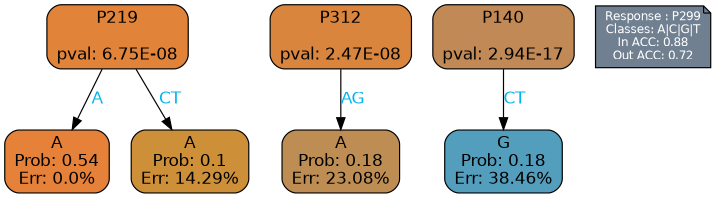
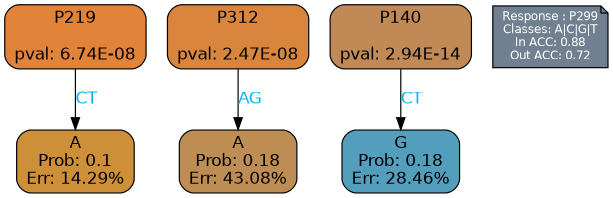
node "P219 pval: 6.75E-08": label "P219 pval: 6.75E-08" -> "P219 pval: 6.74E-08"
node "P140 pval: 2.94E-17": label "P140 pval: 2.94E-17" -> "P140 pval: 2.94E-14"
node "A Prob: 0.54 Err: 0.0%": removed
node "A Prob: 0.18 Err: 23.08%": label "A Prob: 0.18 Err: 23.08%" -> "A Prob: 0.18 Err: 43.08%"
node "G Prob: 0.18 Err: 38.46%": label "G Prob: 0.18 Err: 38.46%" -> "G Prob: 0.18 Err: 28.46%"
